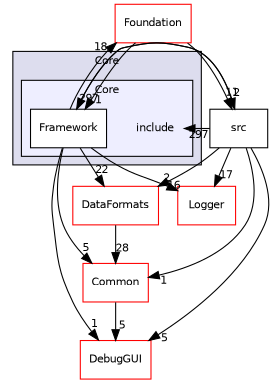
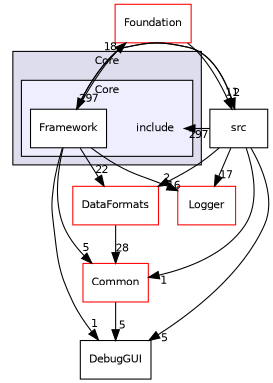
edge "Foundation" -> "Framework": removed
node "DebugGUI": color red -> black
